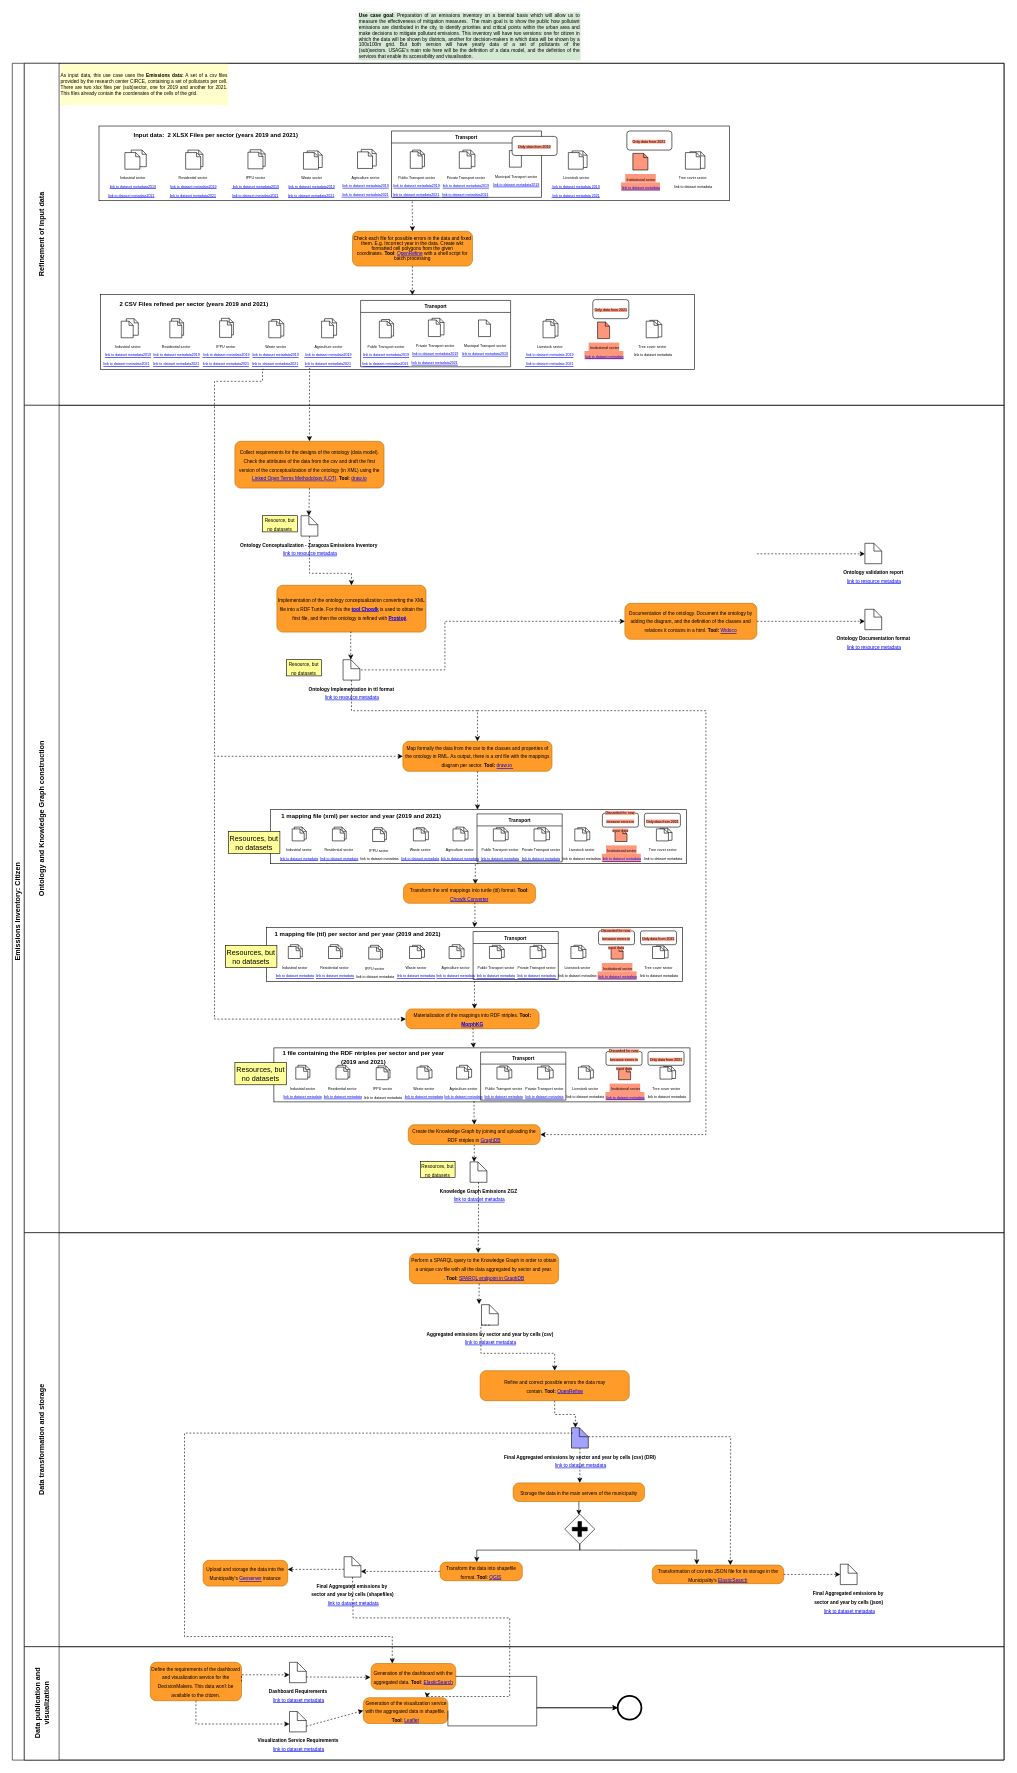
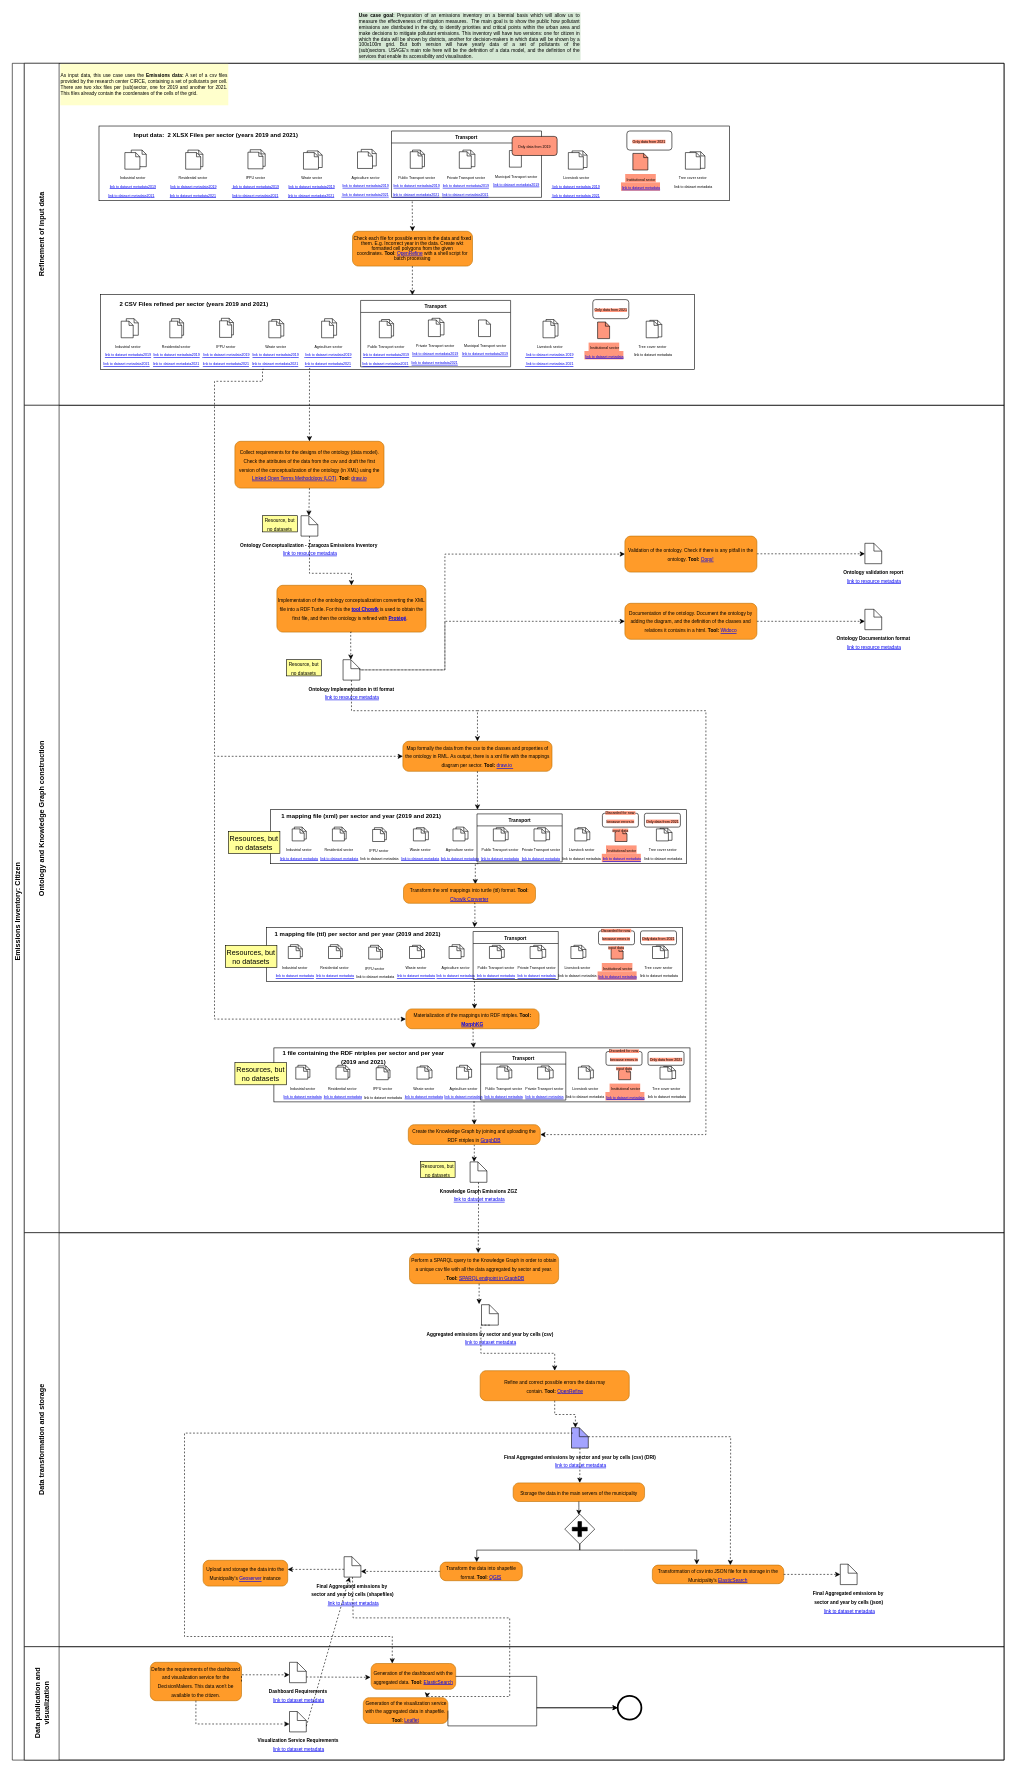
node "Only data from 2019": fillcolor #ffffff -> #ff977d
edge "Ontology Implementation in ttl format link to resource metadata" -> "Validation of the ontology. Check if there is any pitfall in the ontology. Tool: Oops!": added
node "Validation of the ontology. Check if there is any pitfall in the ontology. Tool: Oops!": added
edge "Visualization Service Requirements link to dataset metadata" -> "Generation of the visualization service with the aggregated data in shapefile. Tool: Leaflet": now "Visualization Service Requirements link to dataset metadata" -> "Final Aggregated emissions by sector and year by cells (shapefiles) link to dataset metadata"
